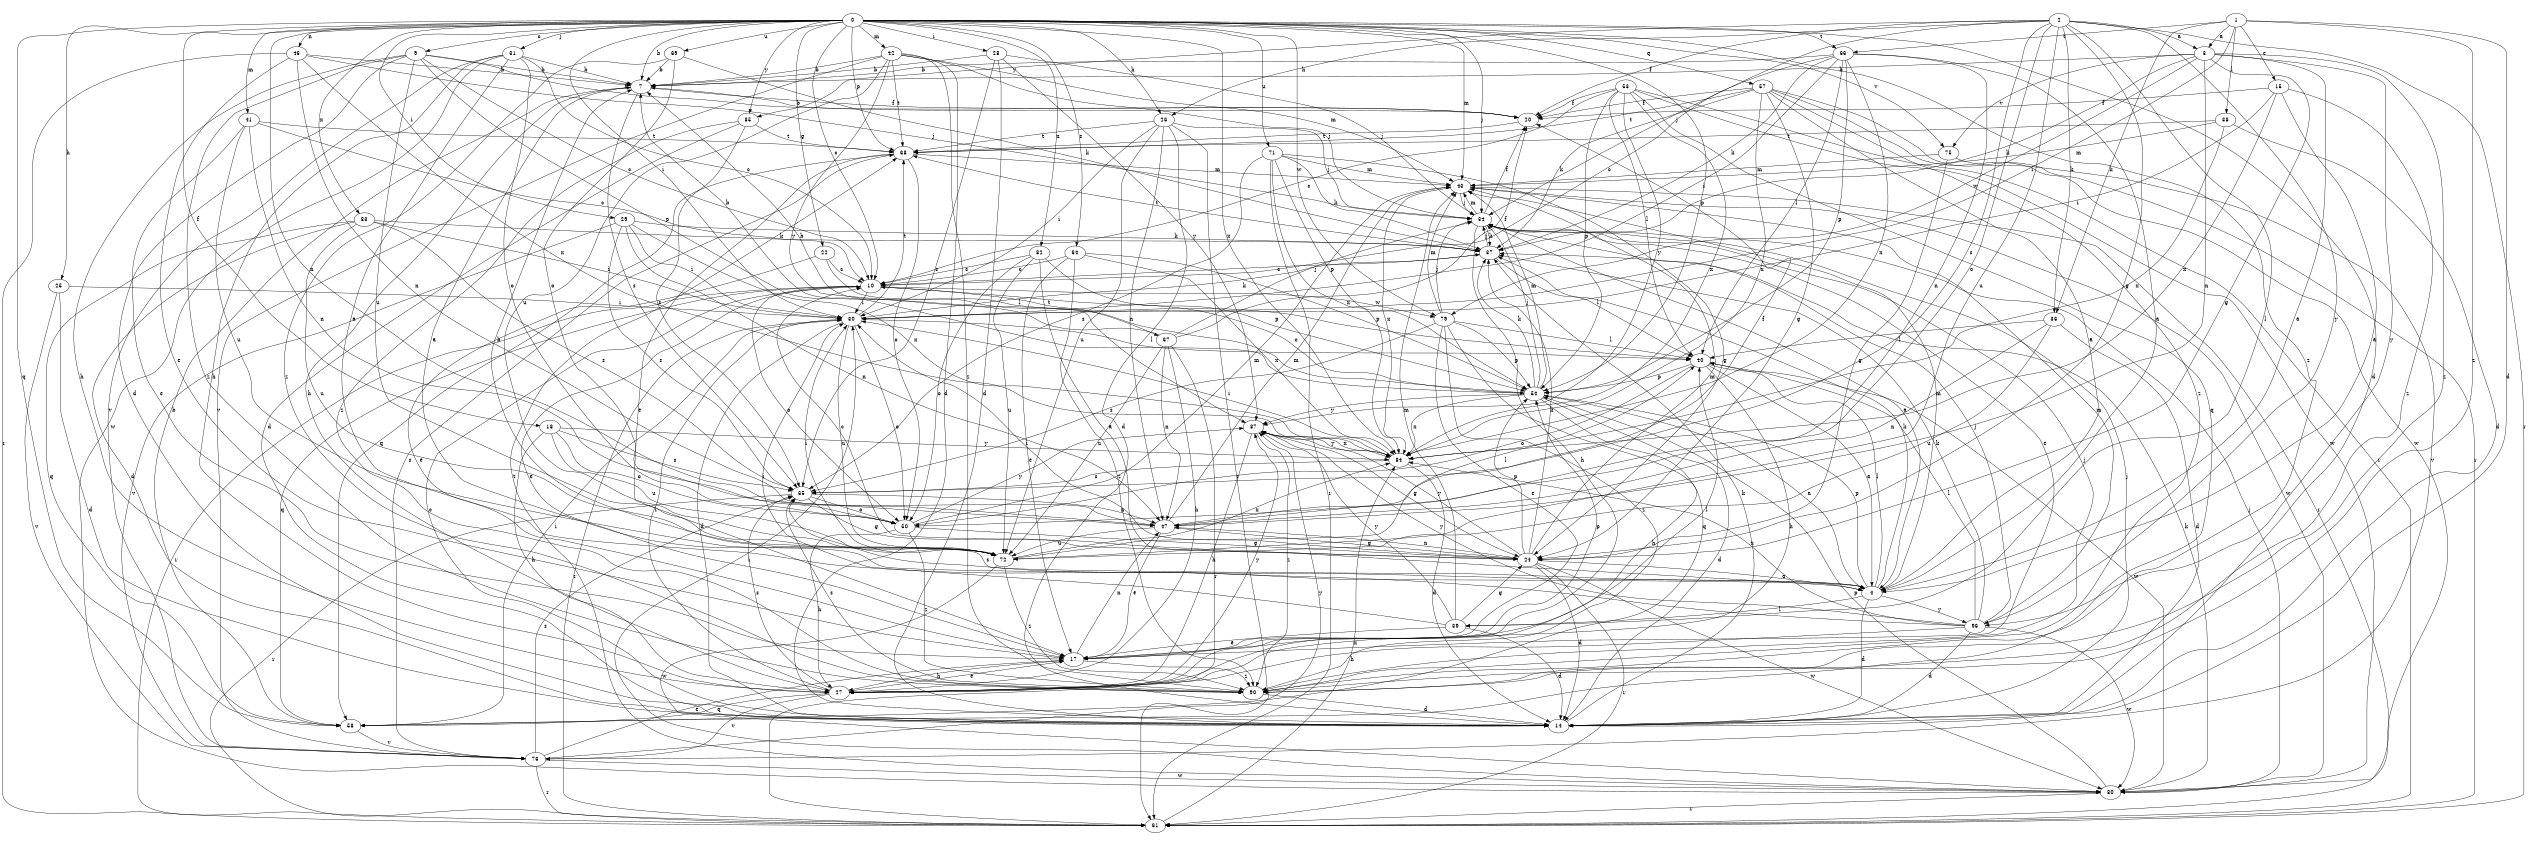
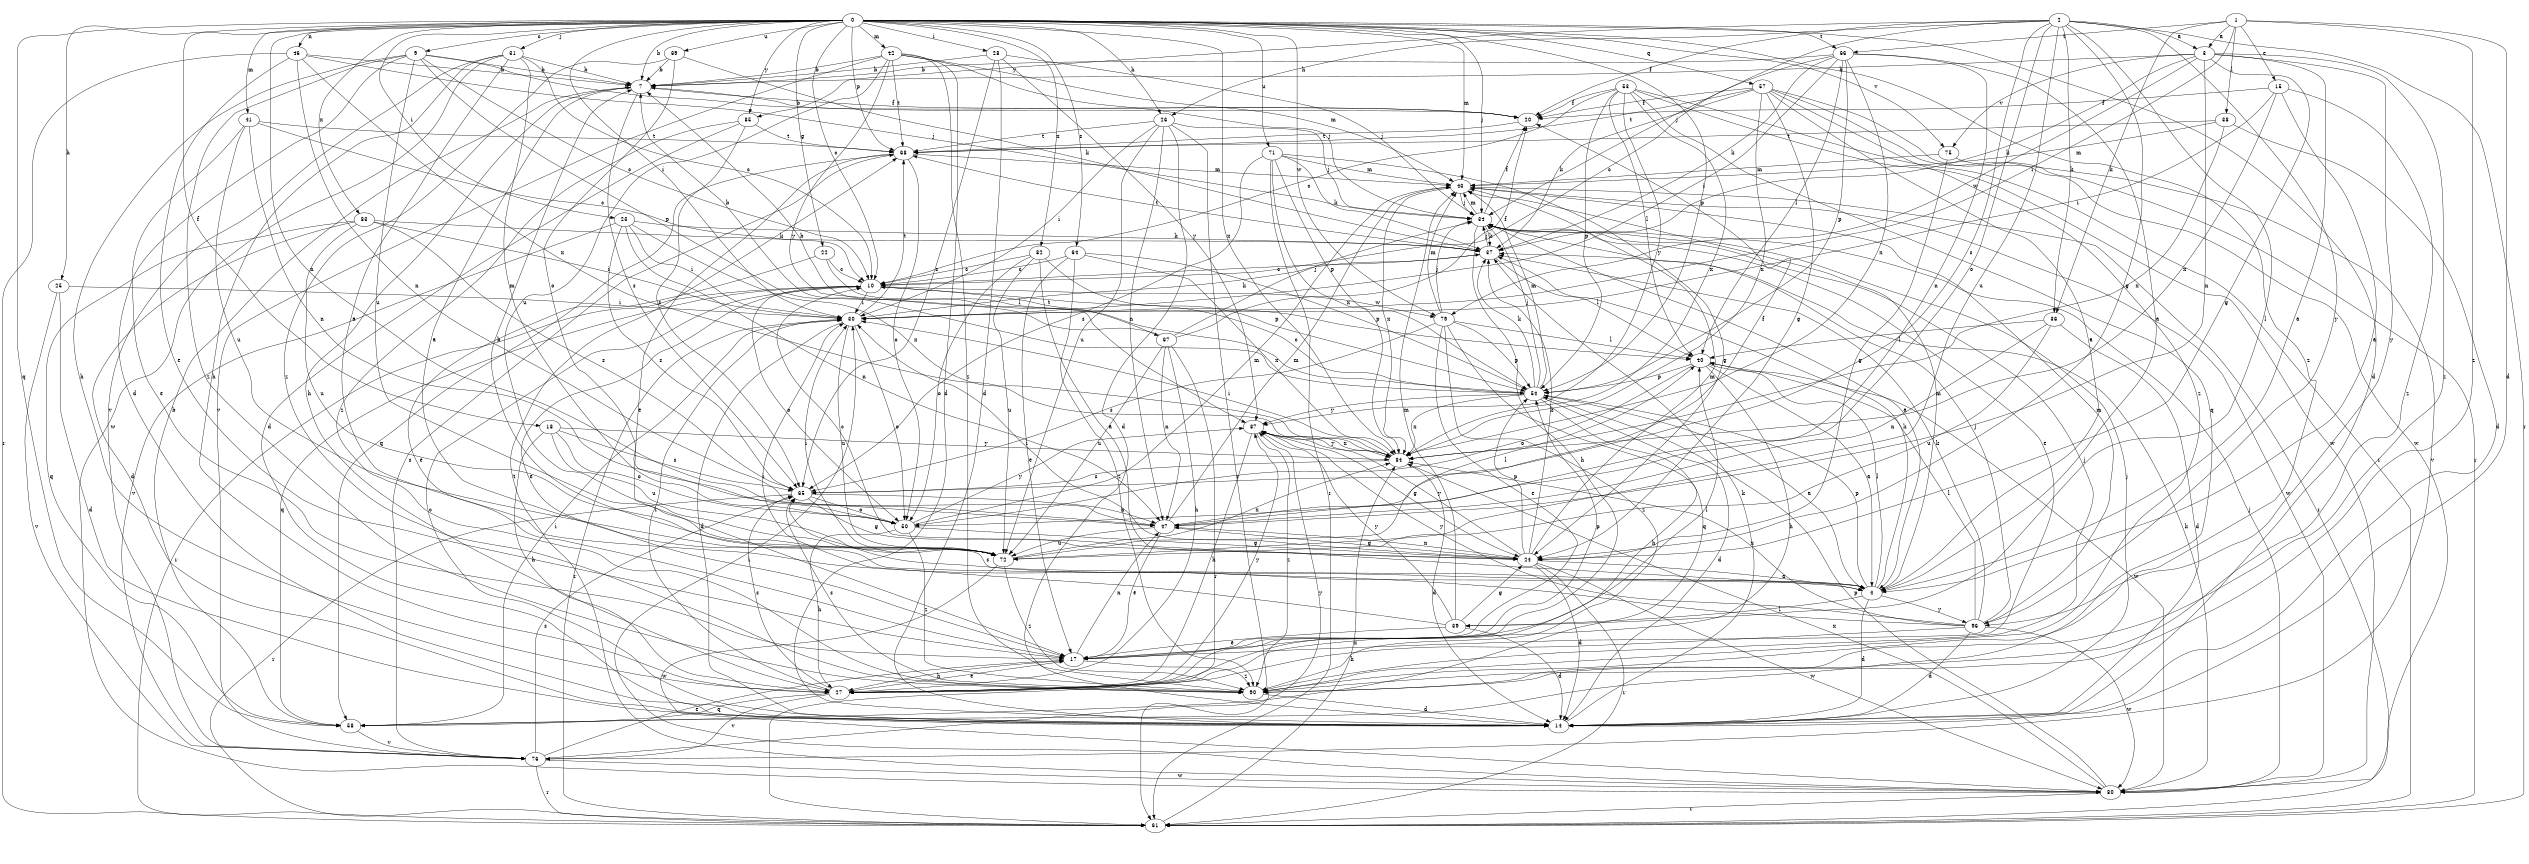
node "29": label "29" -> "23"
edge "31" -> "50": label "o" -> "m"
edge "30" -> "40": removed, label "l"
edge "80" -> "84": added, label "x"
